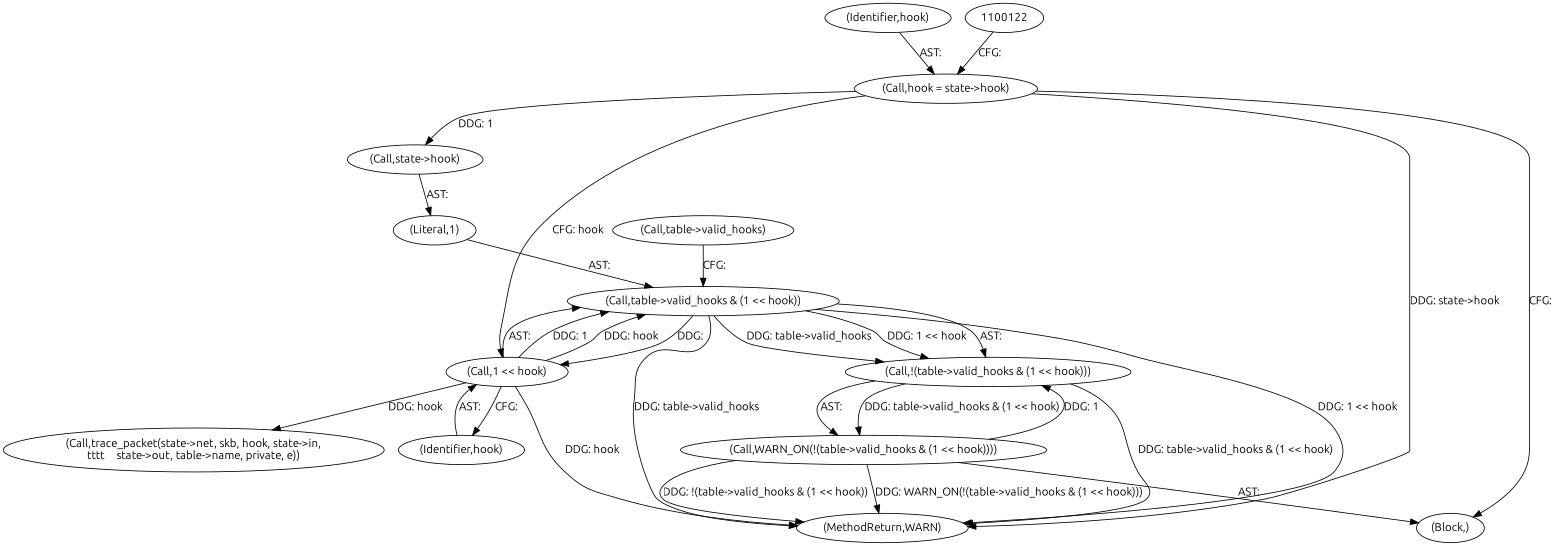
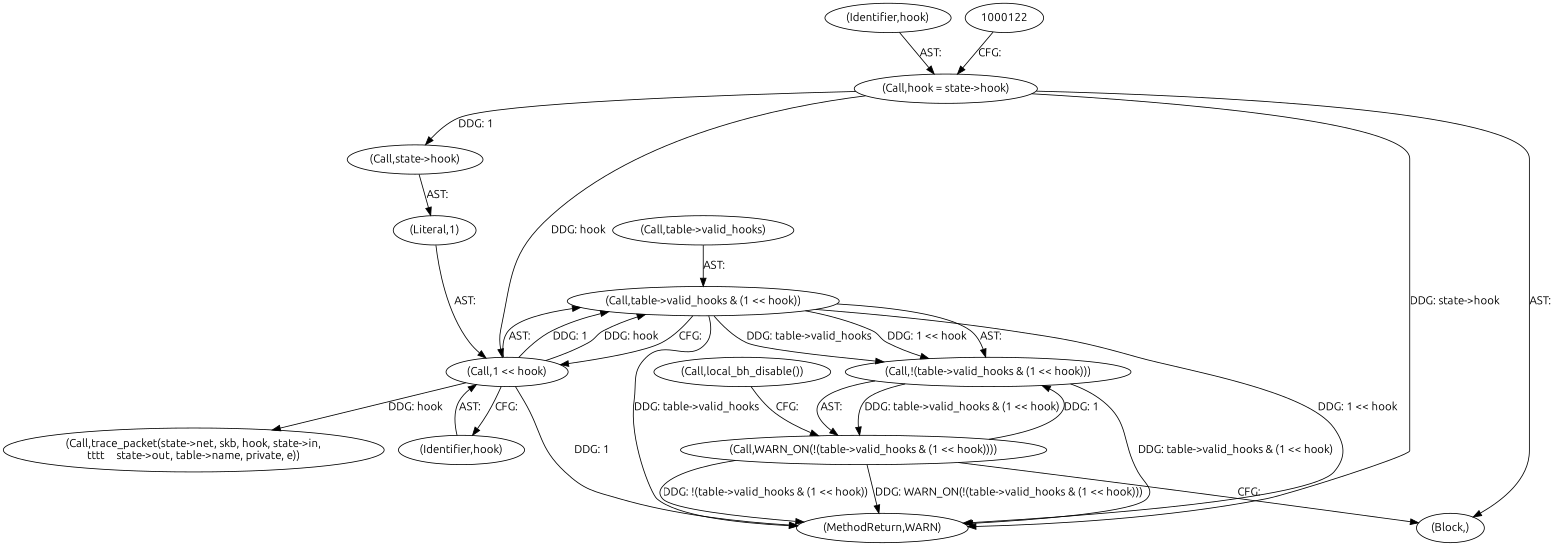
node "1100122": label "1100122" -> "1000122"
edge "(Call,hook = state->hook)" -> "(Call,1 << hook)": label "CFG: hook" -> "DDG: hook"
edge "(Literal,1)" -> "(Call,table->valid_hooks & (1 << hook))": now "(Literal,1)" -> "(Call,1 << hook)"
edge "(Call,table->valid_hooks)" -> "(Call,table->valid_hooks & (1 << hook))": label "CFG: " -> "AST: "
edge "(Call,hook = state->hook)" -> "(Block,)": label "CFG: " -> "AST: "
edge "(Call,table->valid_hooks & (1 << hook))" -> "(Call,1 << hook)": label "DDG: " -> "CFG: "
node "(Call,local_bh_disable())": added
edge "(Call,1 << hook)" -> "(MethodReturn,WARN)": label "DDG: hook" -> "DDG: 1"
edge "(Call,WARN_ON(!(table->valid_hooks & (1 << hook))))" -> "(Block,)": label "AST: " -> "CFG: "
